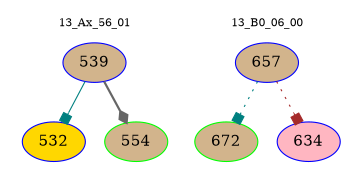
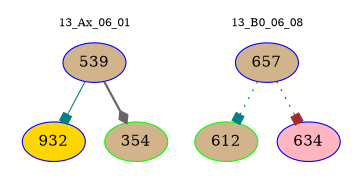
cluster "13_Ax_56_01": label "13_Ax_56_01" -> "13_Ax_06_01"
cluster "13_B0_06_00": label "13_B0_06_00" -> "13_B0_06_08"
node "532": label "532" -> "932"
node "554": label "554" -> "354"
node "672": label "672" -> "612"
